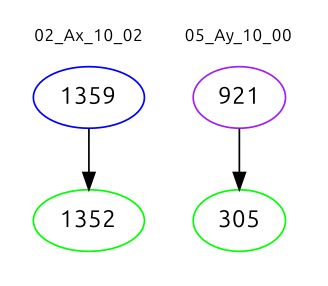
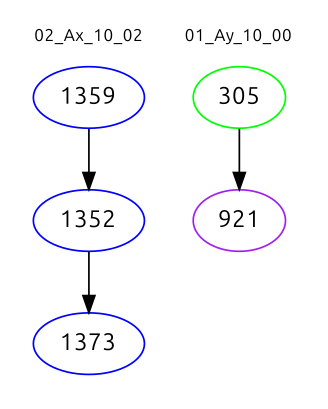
cluster "05_Ay_10_00": label "05_Ay_10_00" -> "01_Ay_10_00"
edge "921" -> "305": reversed
node "1352": color green -> blue
node "1373": added
